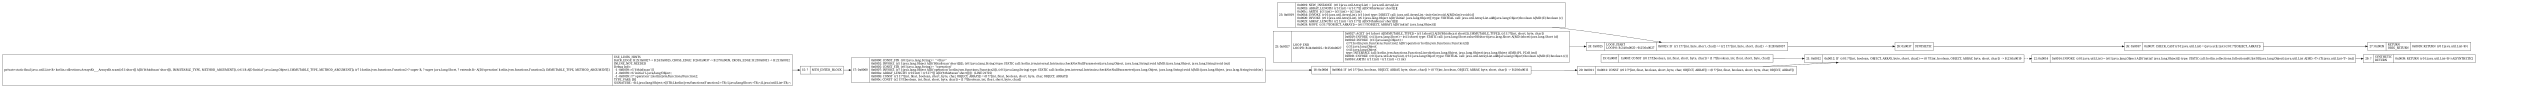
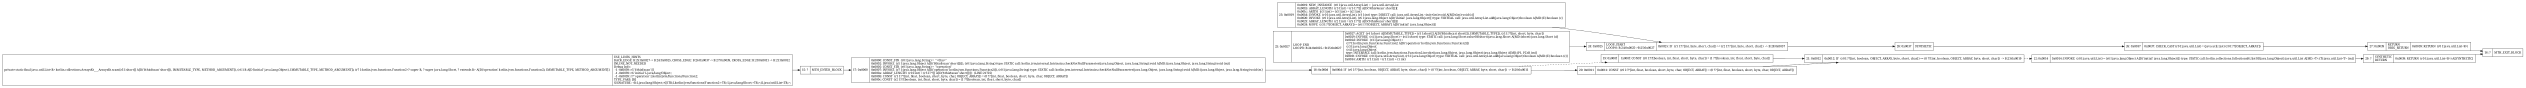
node "16: ?": added
edge "18: 0x000d" -> "19: 0x000f": added
